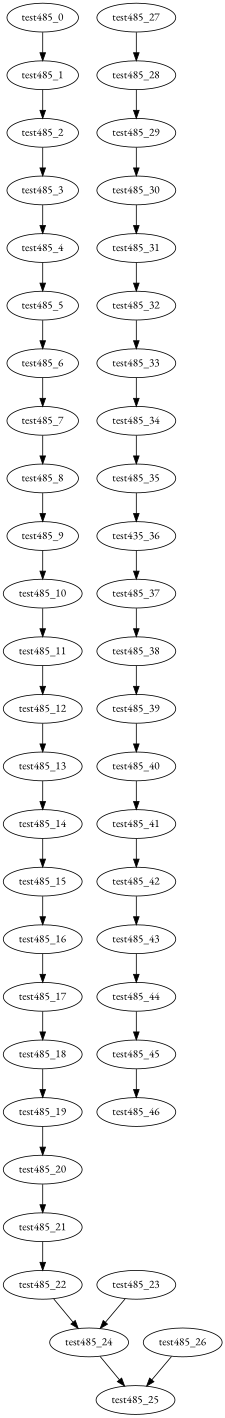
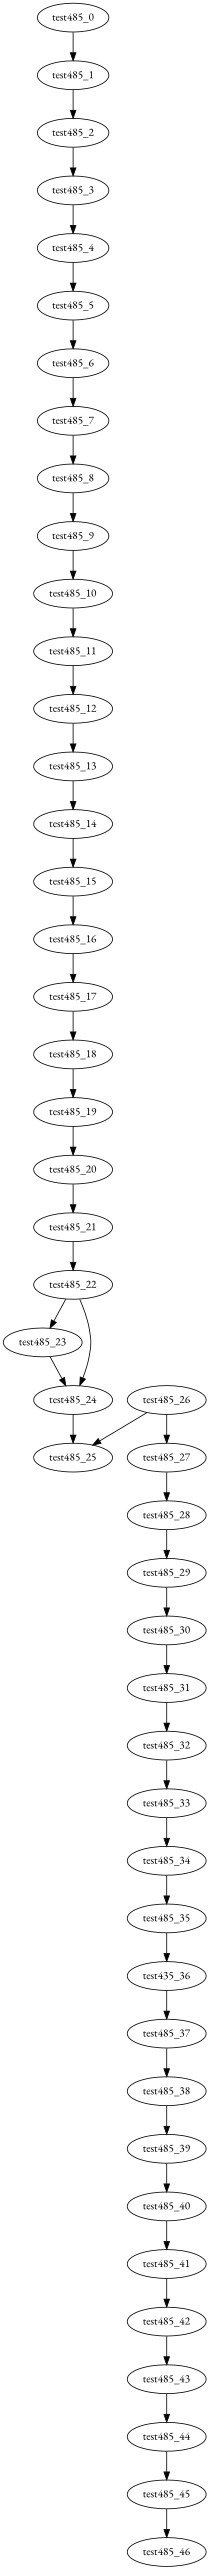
edge "test485_22" -> "test485_23": added
edge "test485_26" -> "test485_27": added
